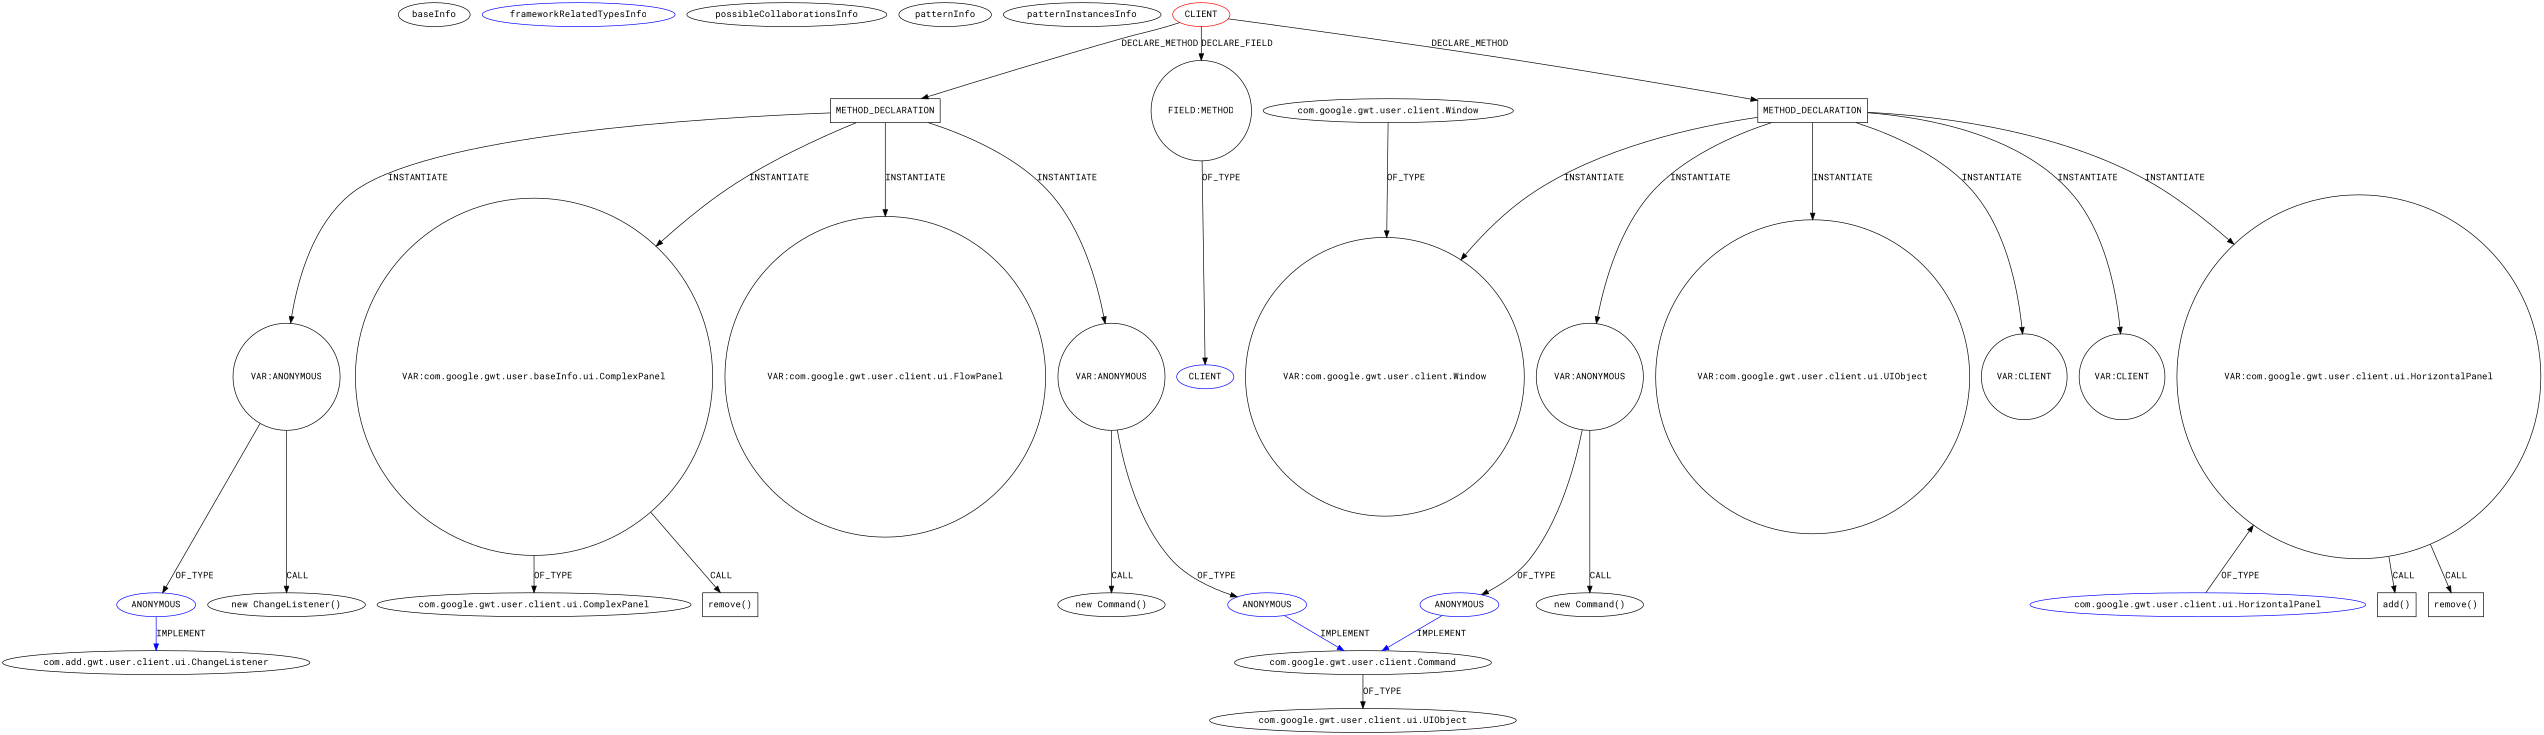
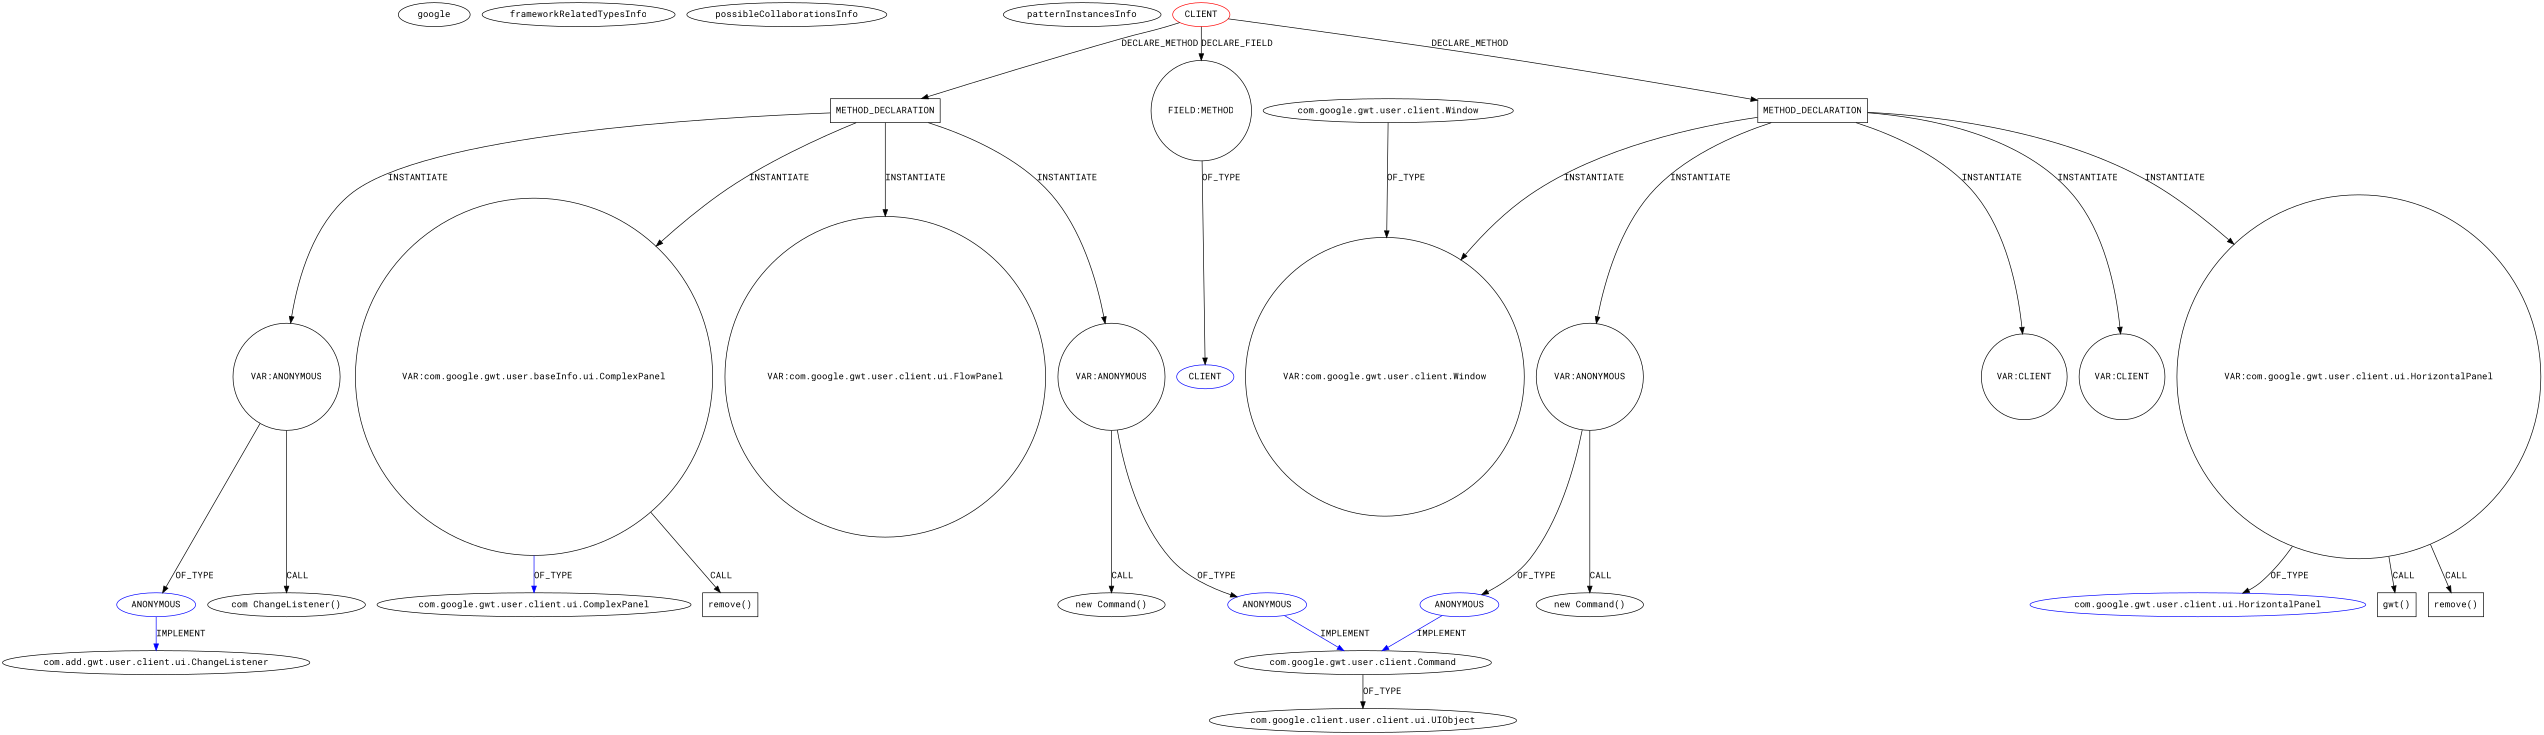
node "baseInfo": label "baseInfo" -> "google"
node "frameworkRelatedTypesInfo": color blue -> black
node "patternInfo": removed
node "VAR:com.google.gwt.user.client.ui.UIObject": removed
edge "com.google.gwt.user.client.ui.HorizontalPanel" -> "VAR:com.google.gwt.user.client.ui.HorizontalPanel": reversed
edge "VAR:com.google.gwt.user.baseInfo.ui.ComplexPanel" -> "com.google.gwt.user.client.ui.ComplexPanel": color black -> blue
node "new ChangeListener()": label "new ChangeListener()" -> "com ChangeListener()"
node "add()": label "add()" -> "gwt()"
node "com.google.gwt.user.client.ui.UIObject": label "com.google.gwt.user.client.ui.UIObject" -> "com.google.client.user.client.ui.UIObject"
